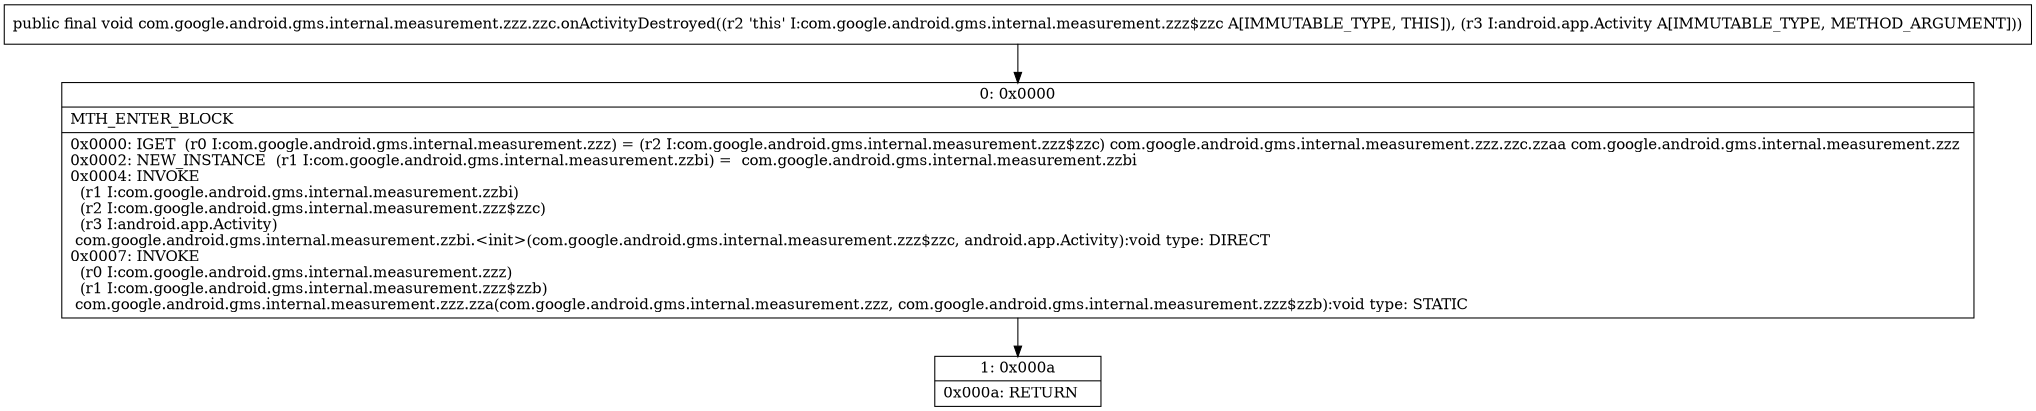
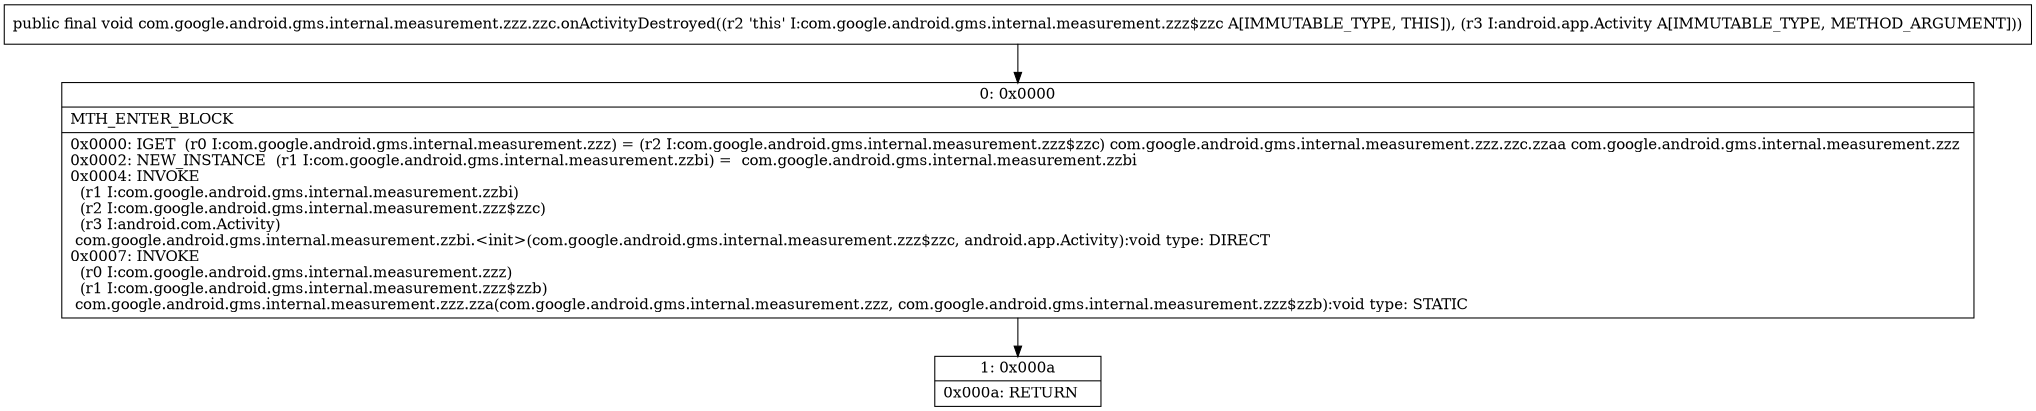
node "0: 0x0000": text "(r3 I:android.app.Activity)" -> "(r3 I:android.com.Activity)"
